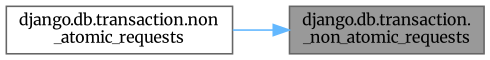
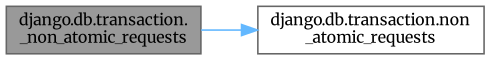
edge "django.db.transaction.non _atomic_requests" -> "django.db.transaction. _non_atomic_requests": reversed
